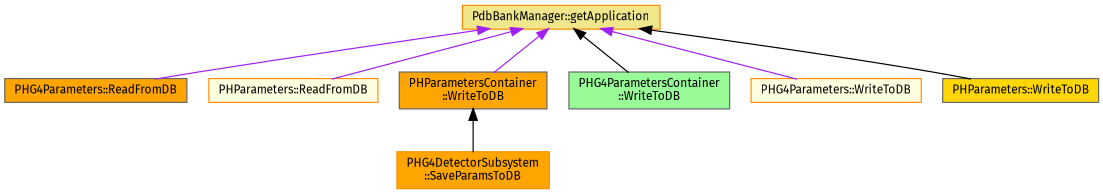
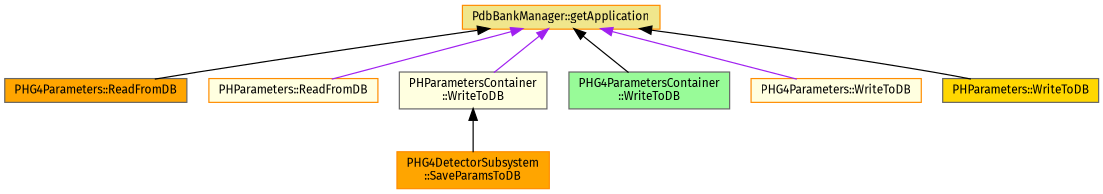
edge "PHG4Parameters::ReadFromDB" -> "PdbBankManager::getApplication": color purple -> black
node "PHParametersContainer ::WriteToDB": fillcolor orange -> lightyellow
